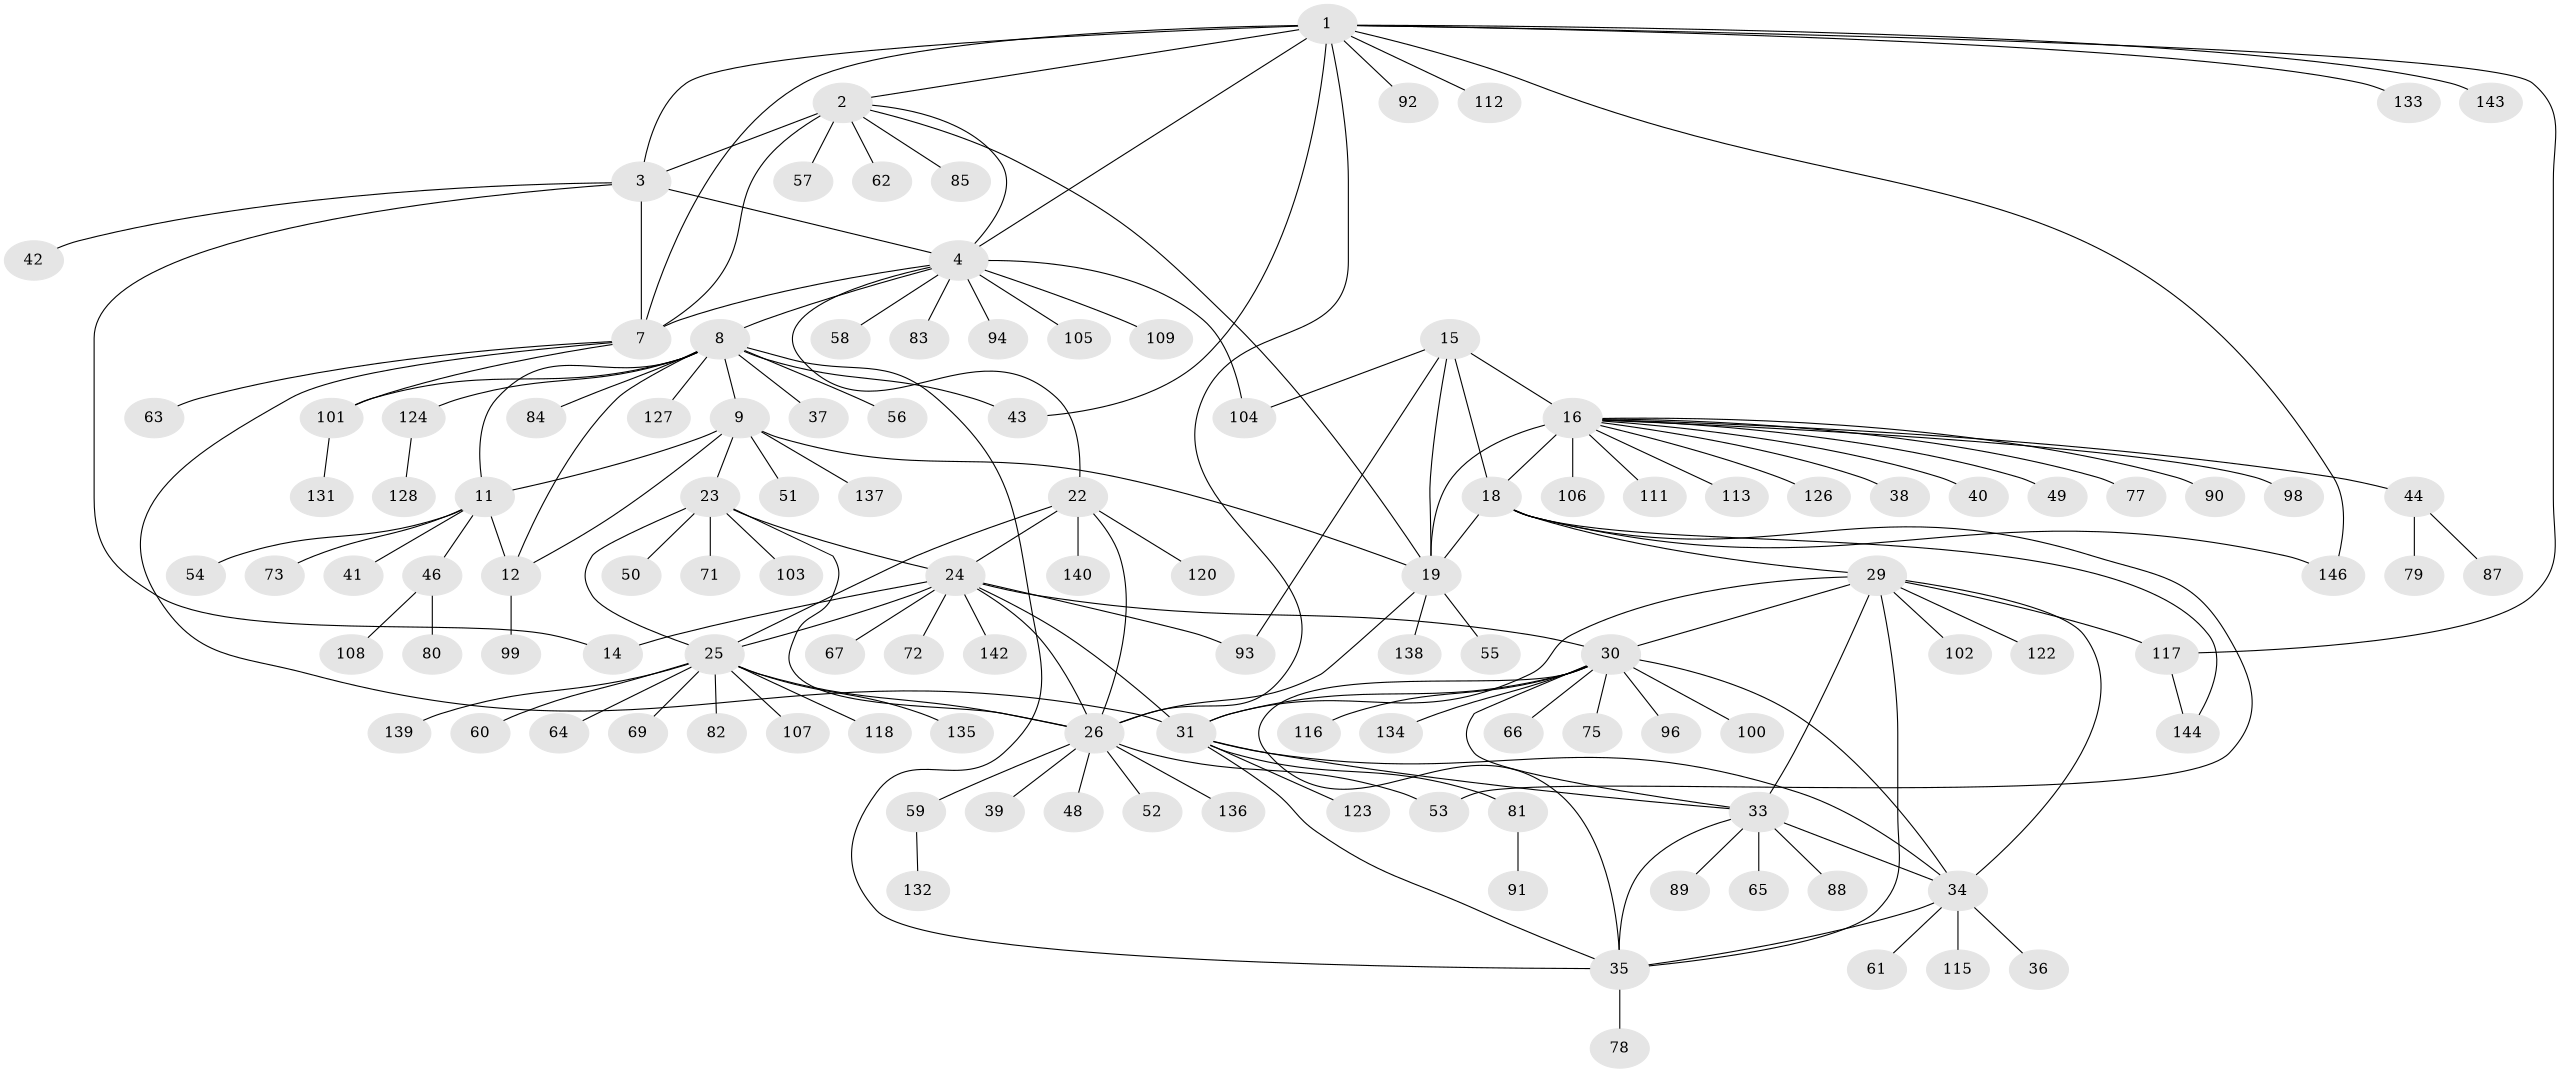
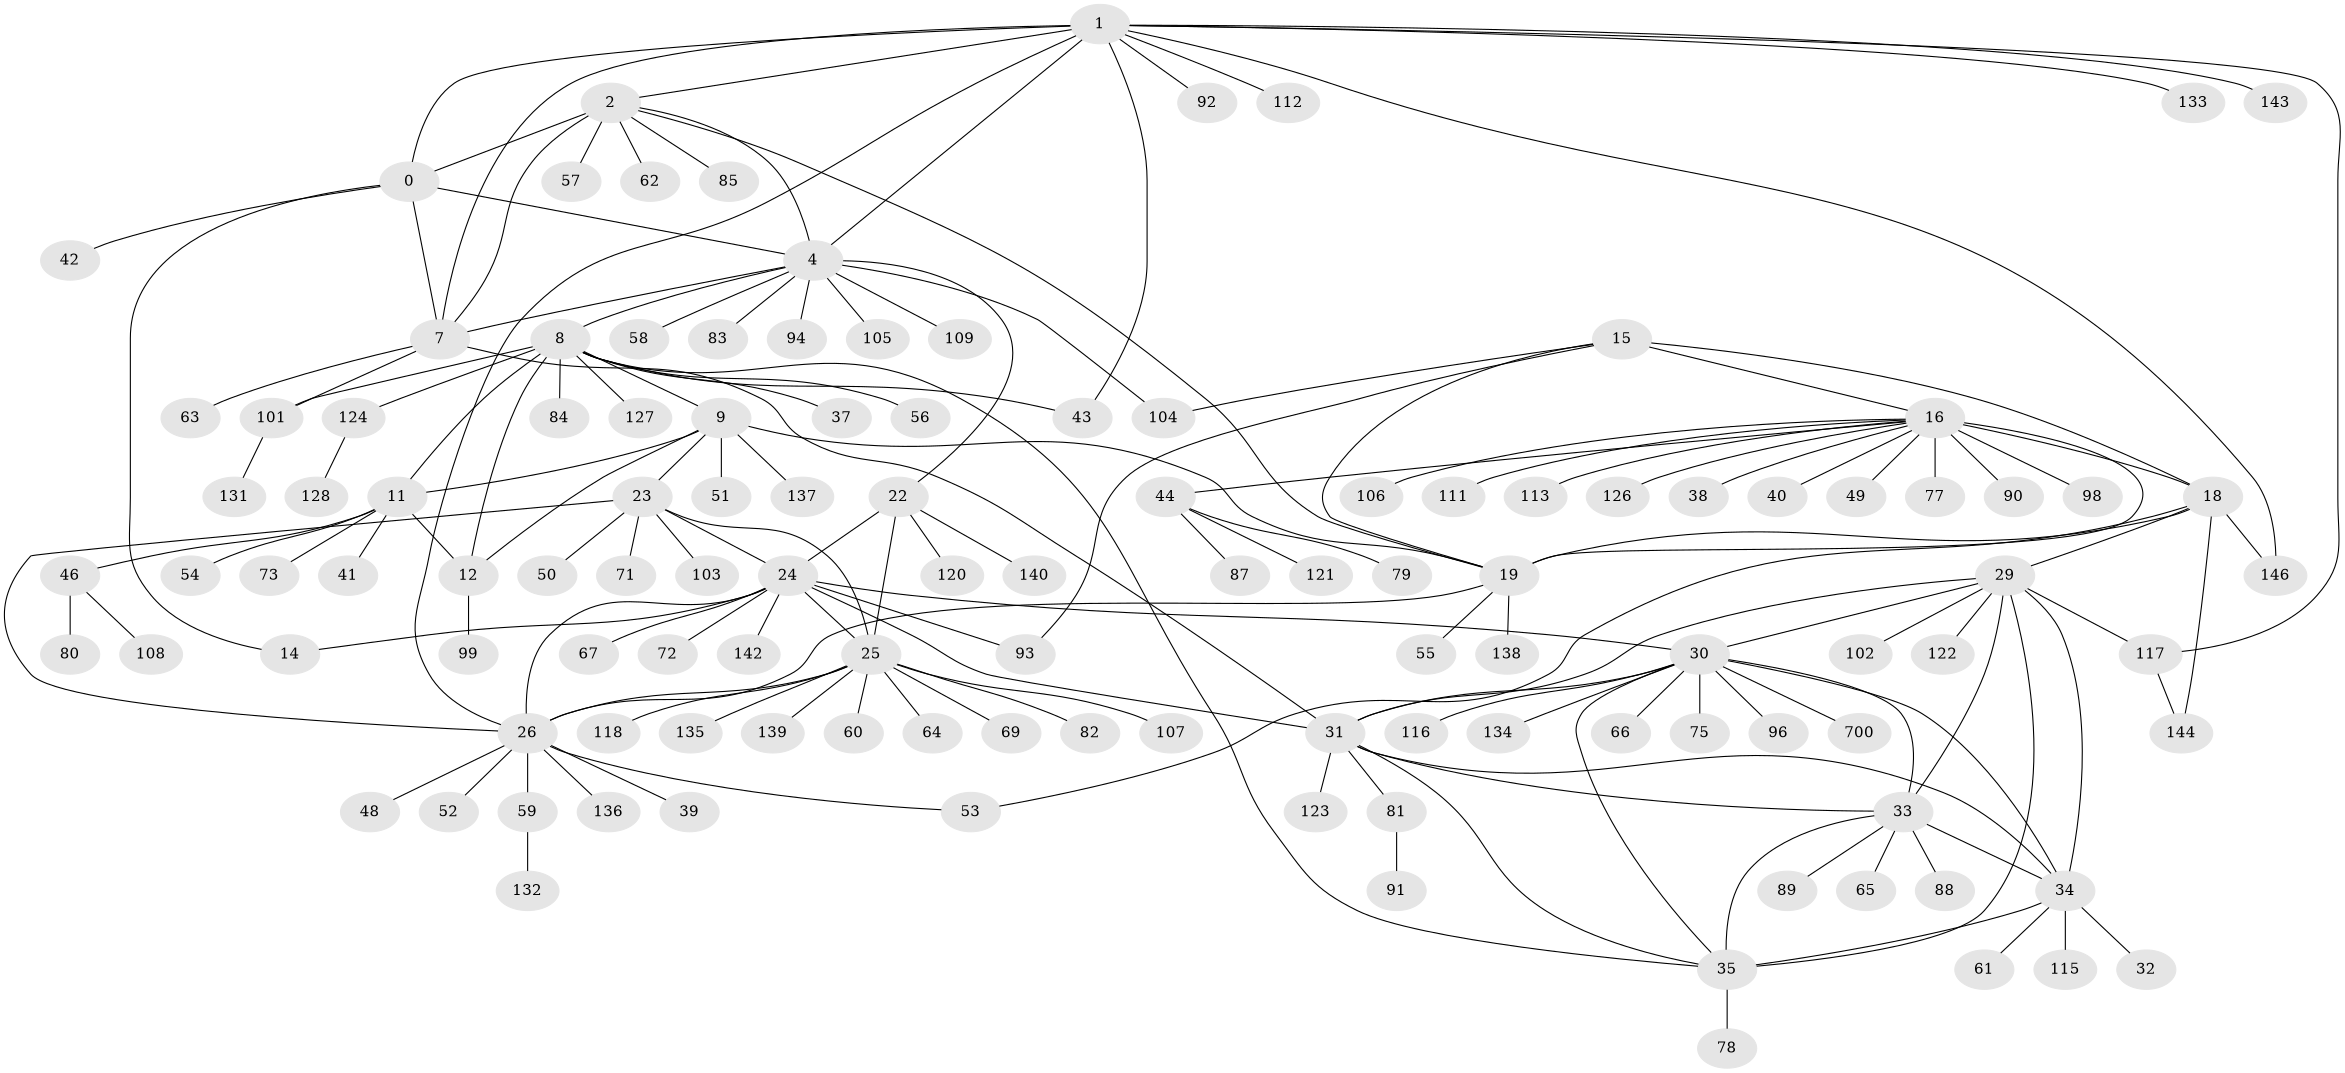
node "3": label "3" -> "0"
node "121": added
edge "22" -- "26": removed
node "100": label "100" -> "700"
node "36": label "36" -> "32"
